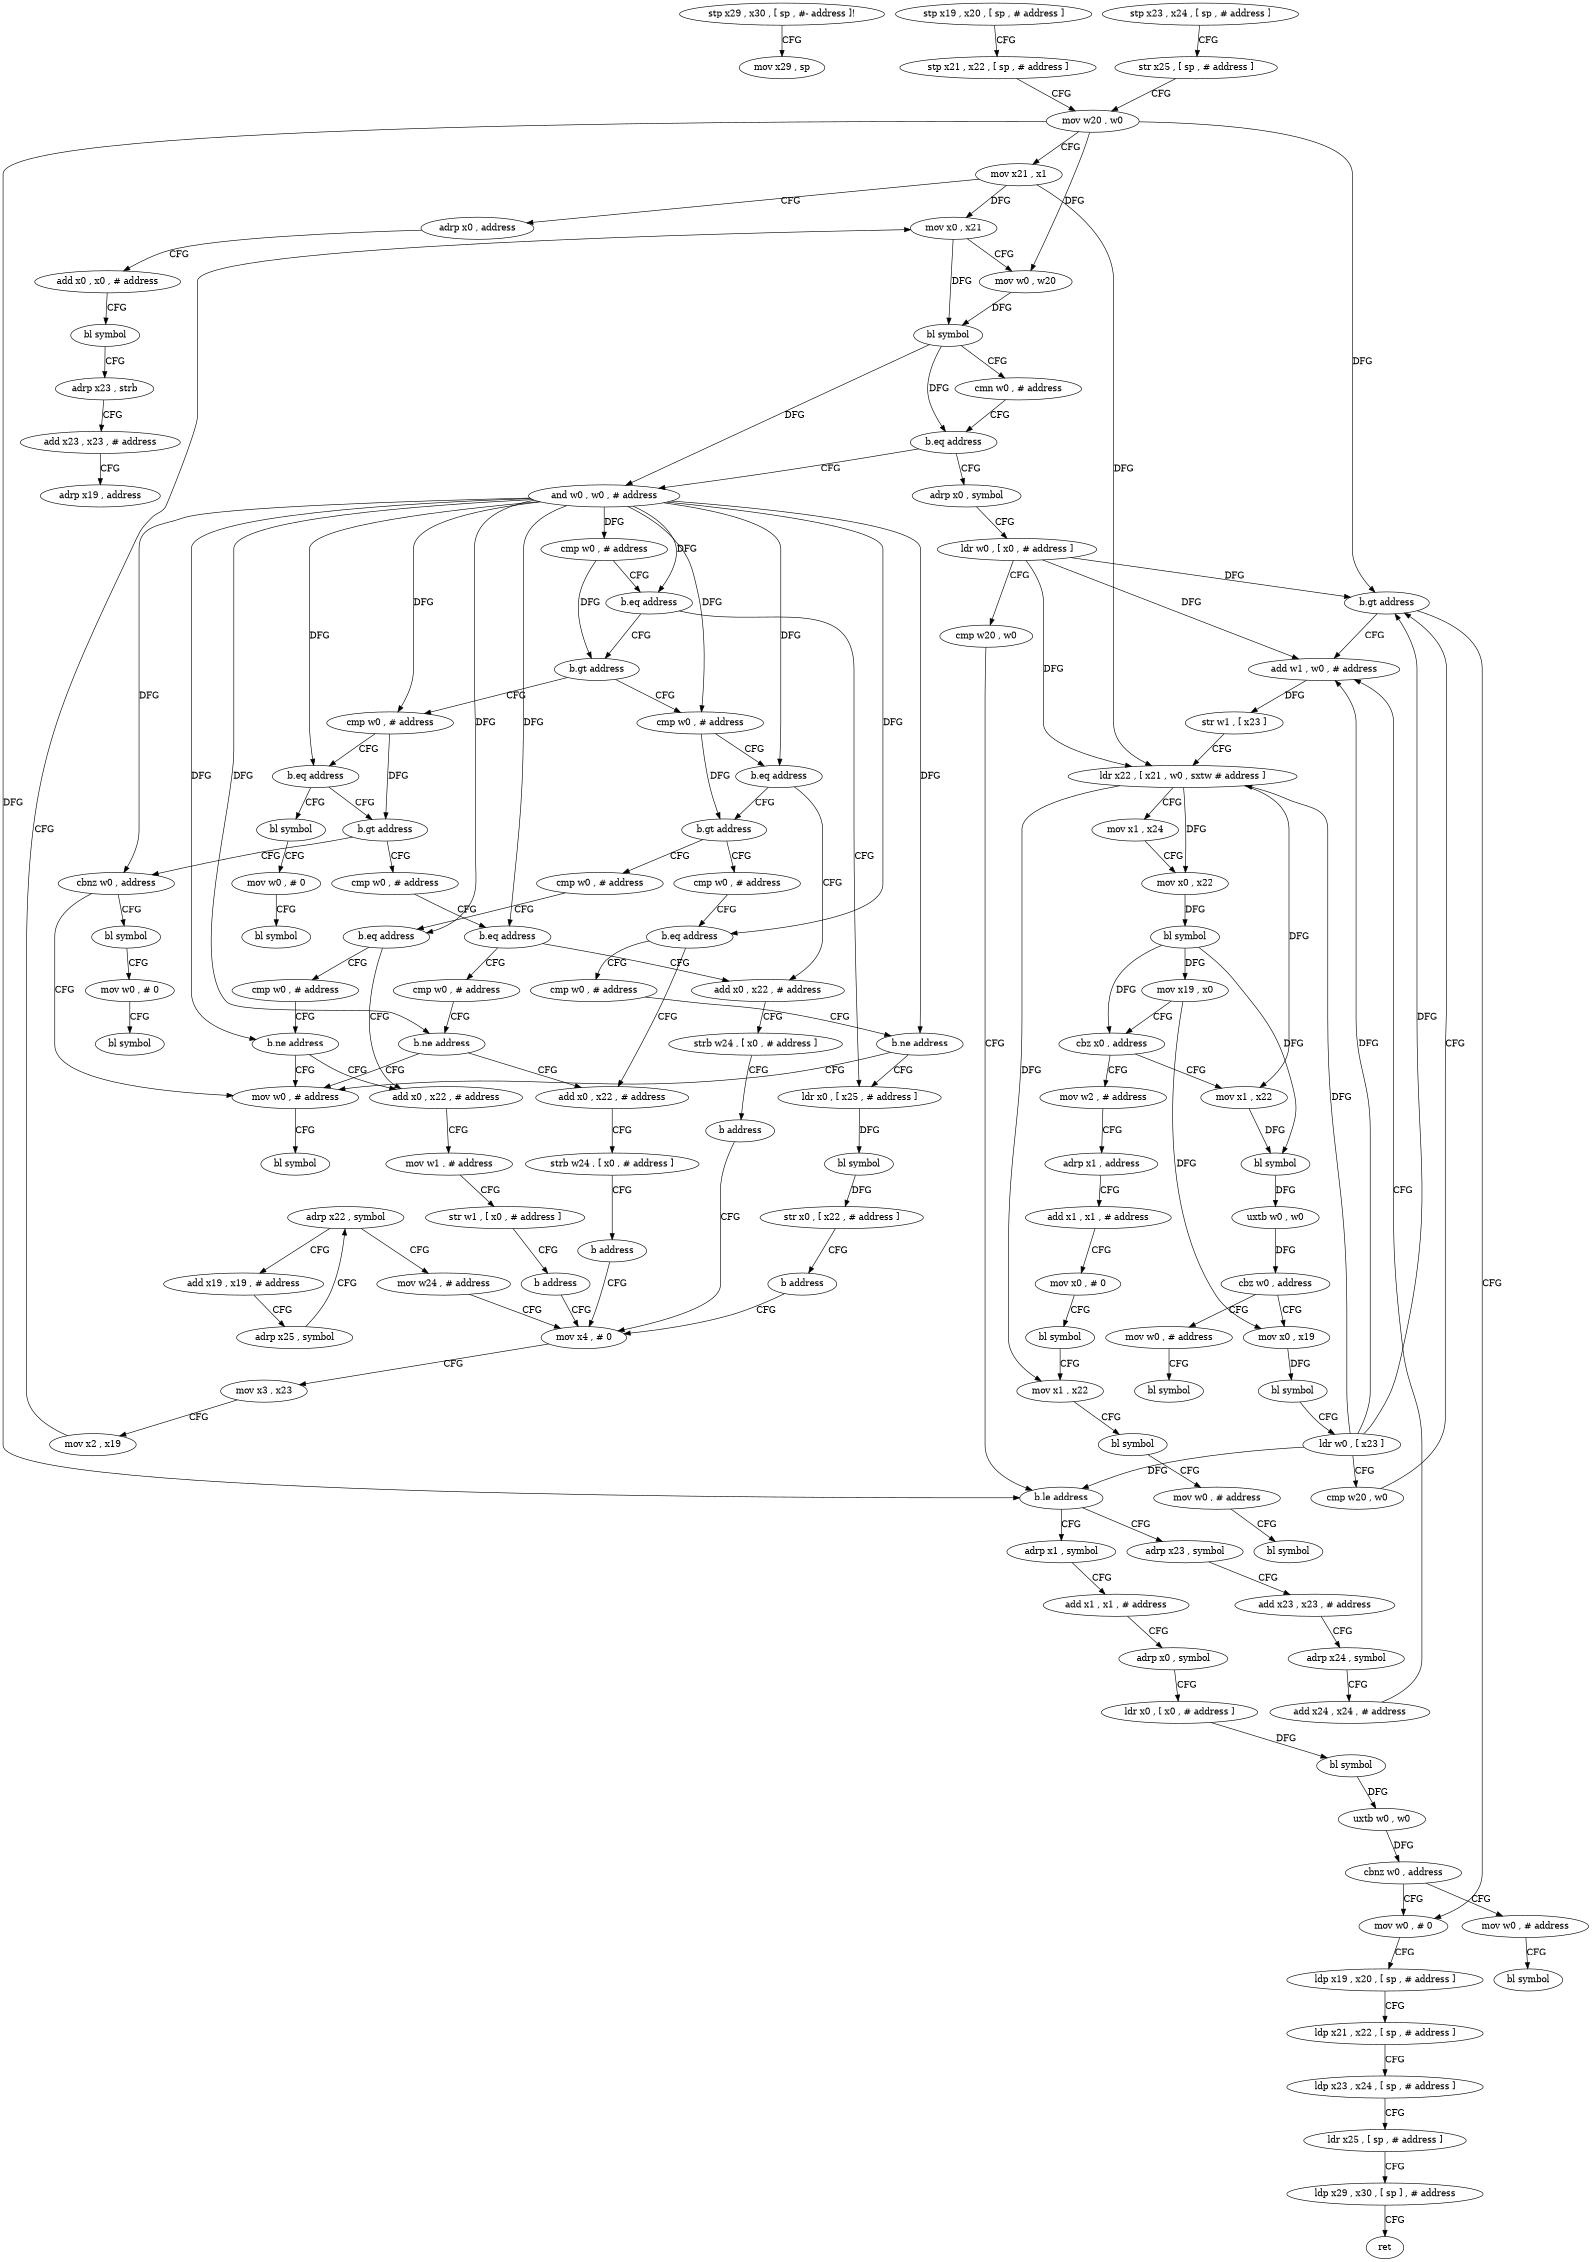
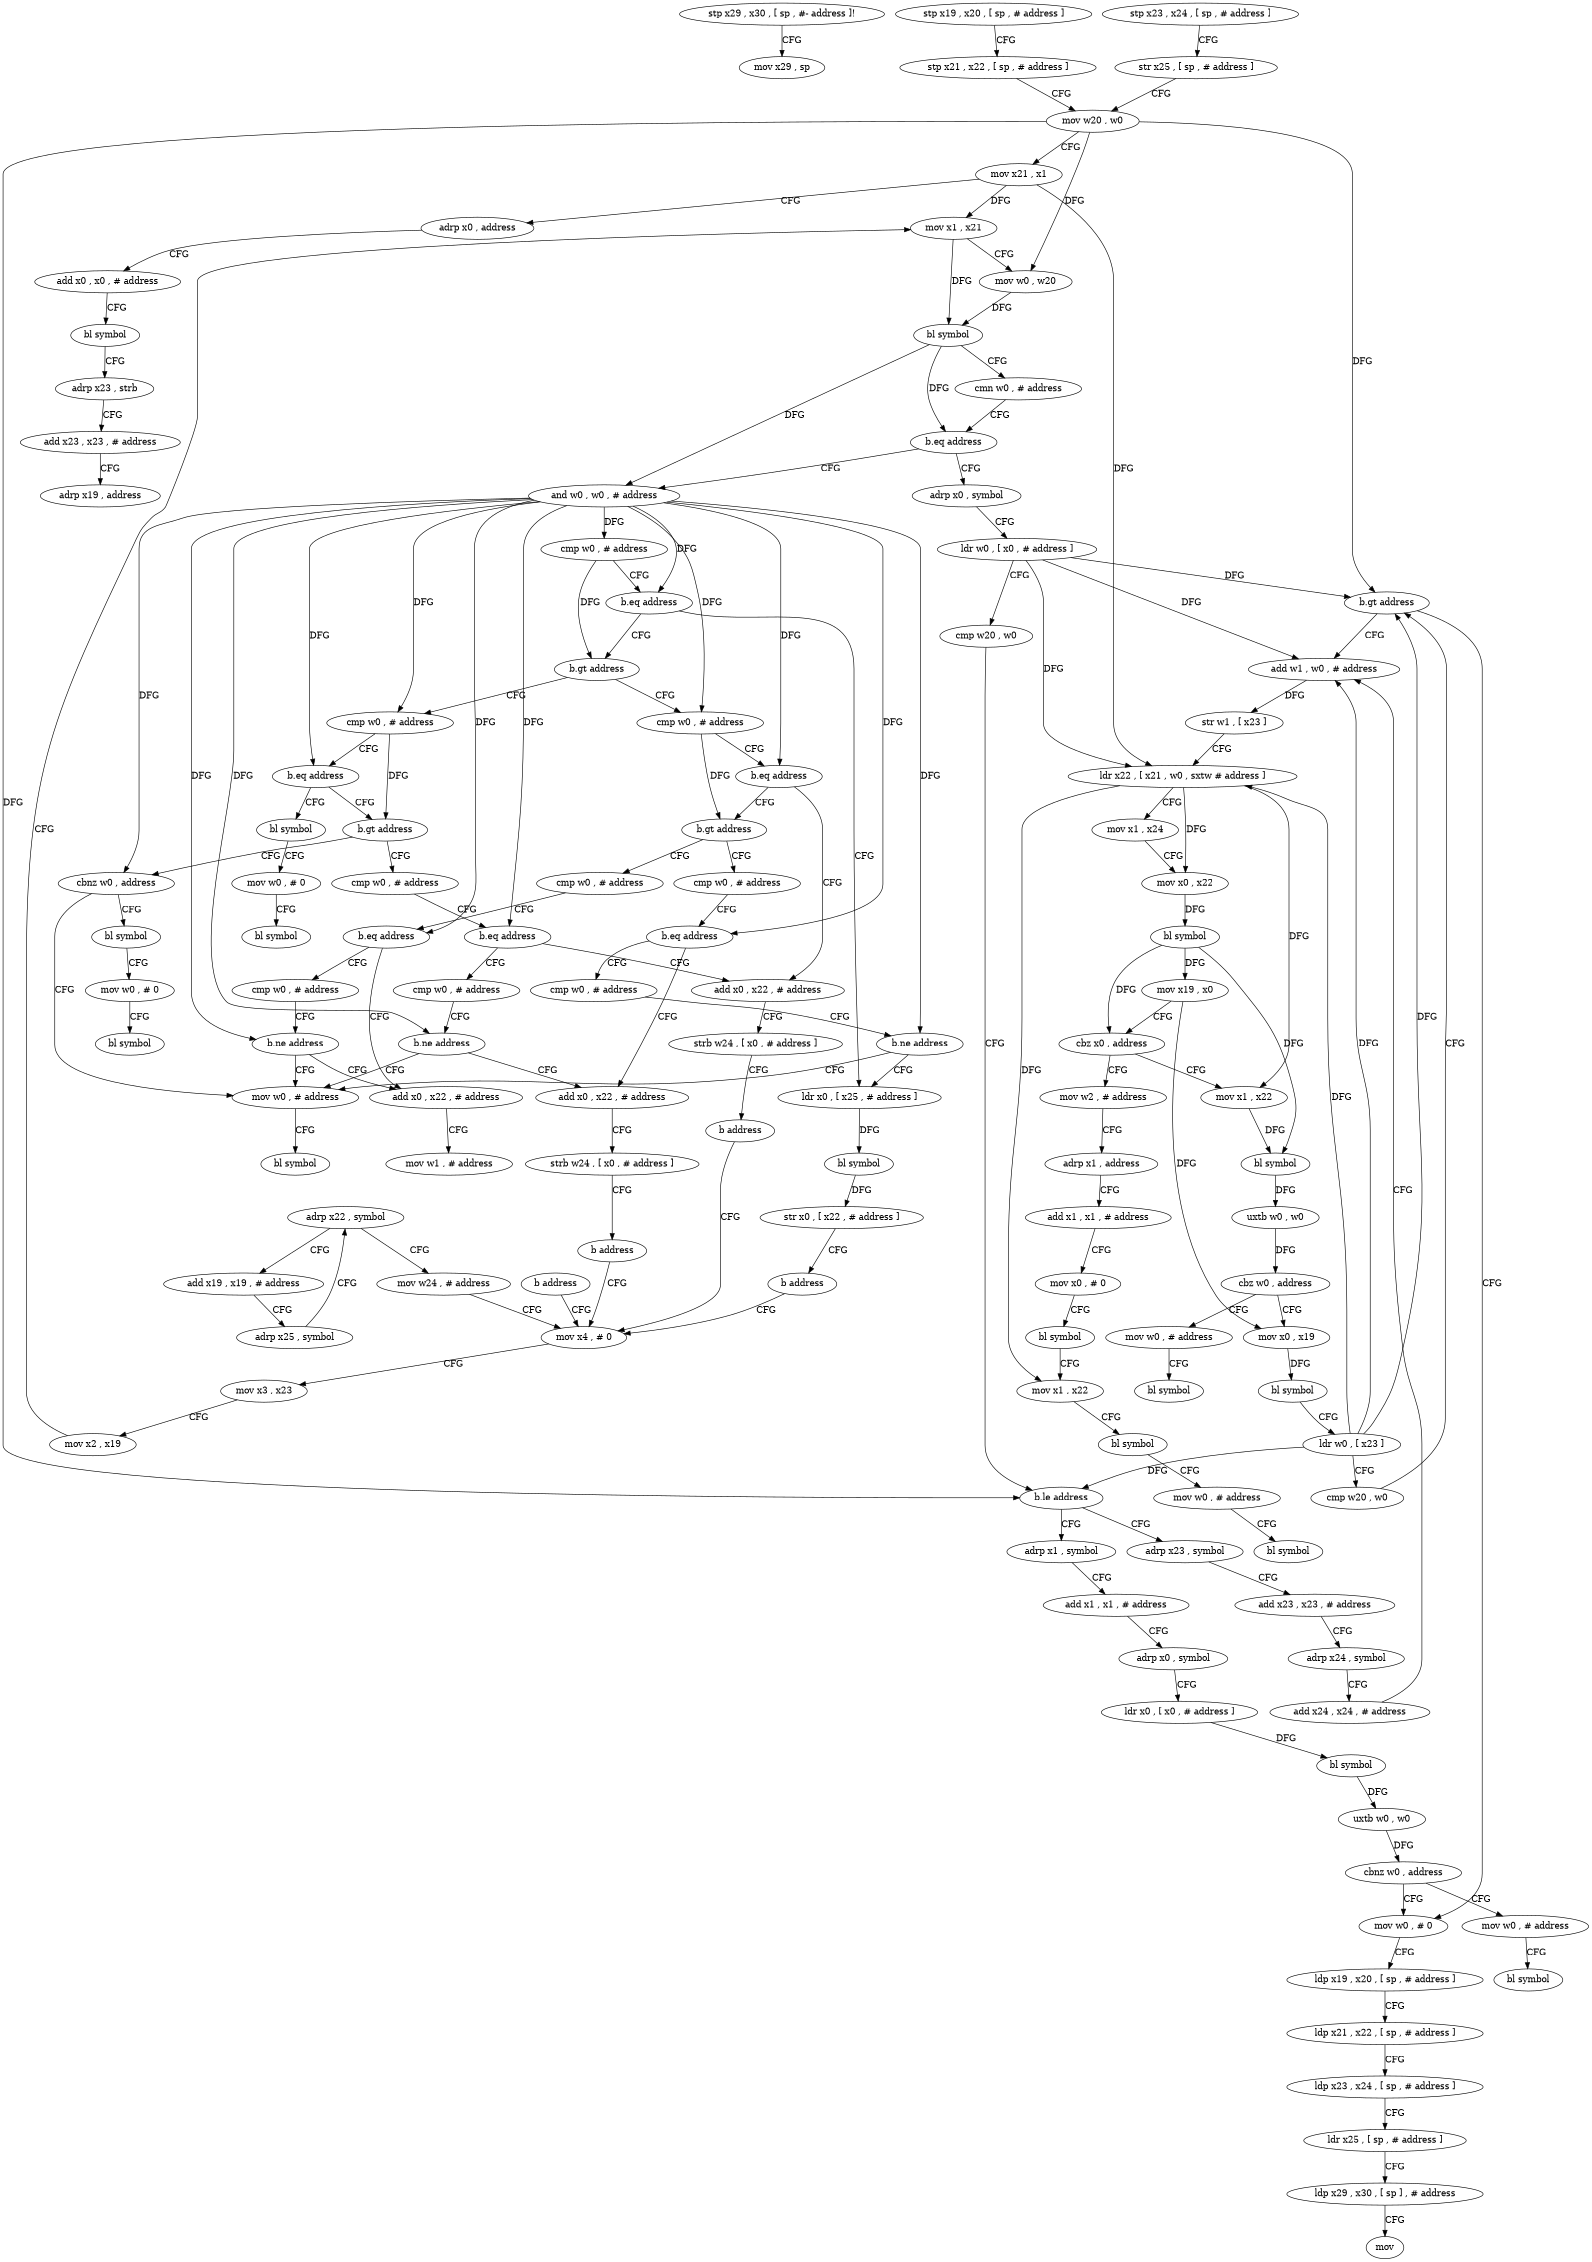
node "mov x0 , x21": label "mov x0 , x21" -> "mov x1 , x21"
node "str w1 , [ x0 , # address ]": removed
node "ret": label "ret" -> "mov"
